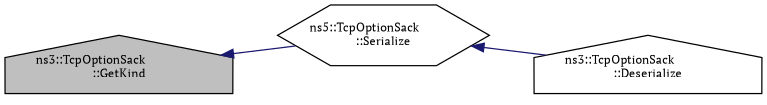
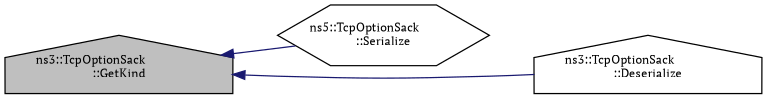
edge "ns3::TcpOptionSack ::Deserialize" -> "ns5::TcpOptionSack ::Serialize": now "ns3::TcpOptionSack ::Deserialize" -> "ns3::TcpOptionSack ::GetKind"
